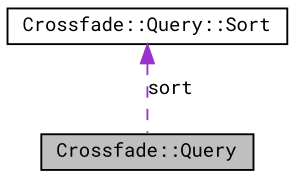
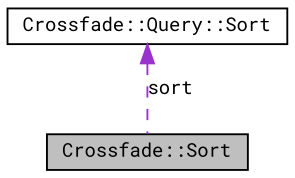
node "Crossfade::Query": label "Crossfade::Query" -> "Crossfade::Sort"
